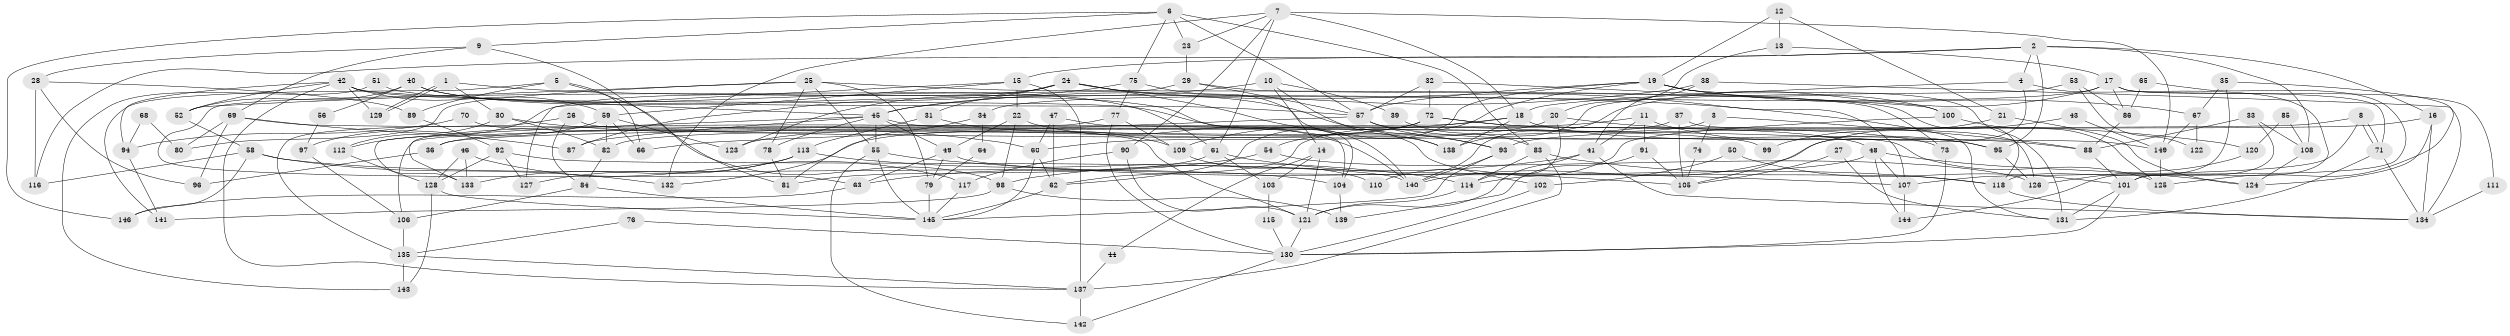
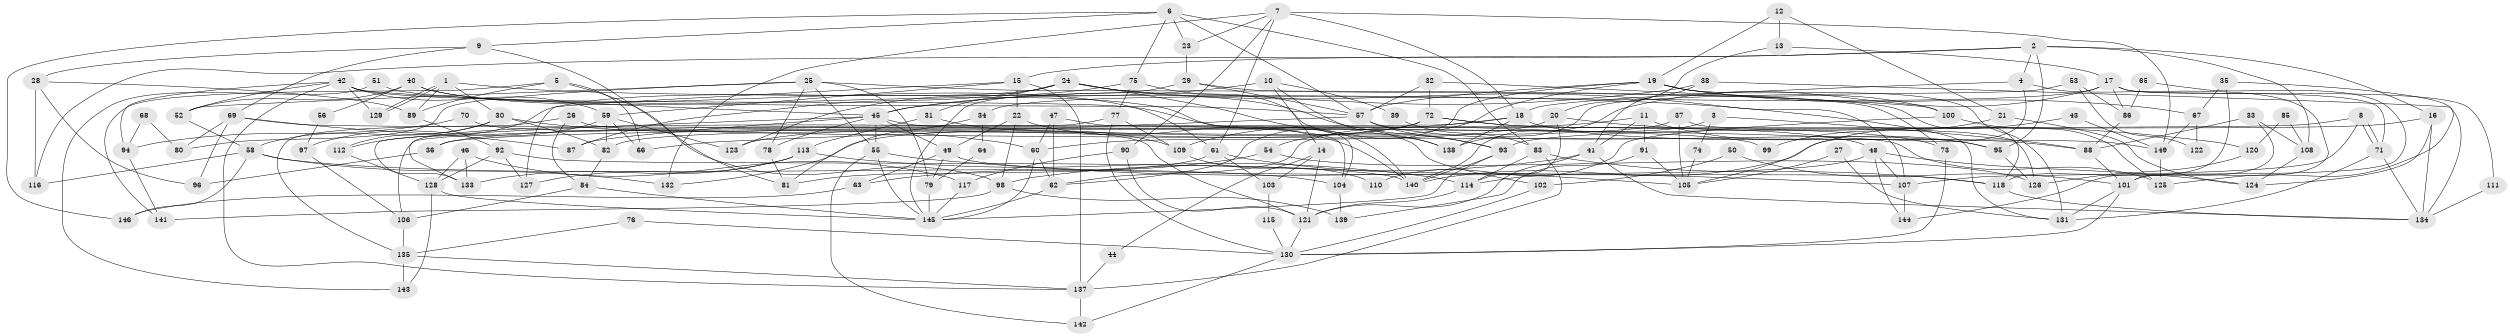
edge "1" -- "89": added
edge "29" -- "63": now "29" -- "145"
edge "30" -- "58": added
